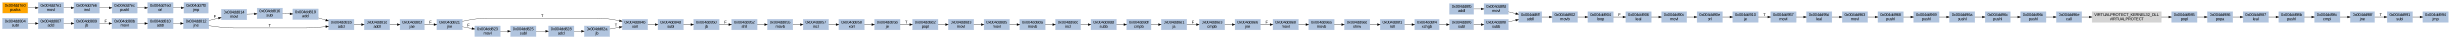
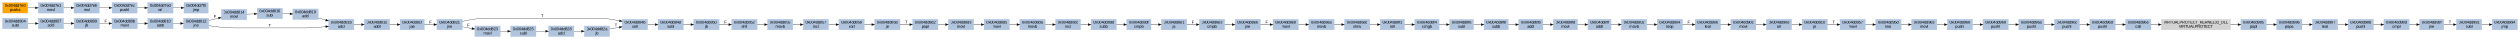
edge "0x004dd8f8 subb" -> "0x004dd8ff addl": now "0x004dd8f8 subb" -> "0x004dd8fb addl"
